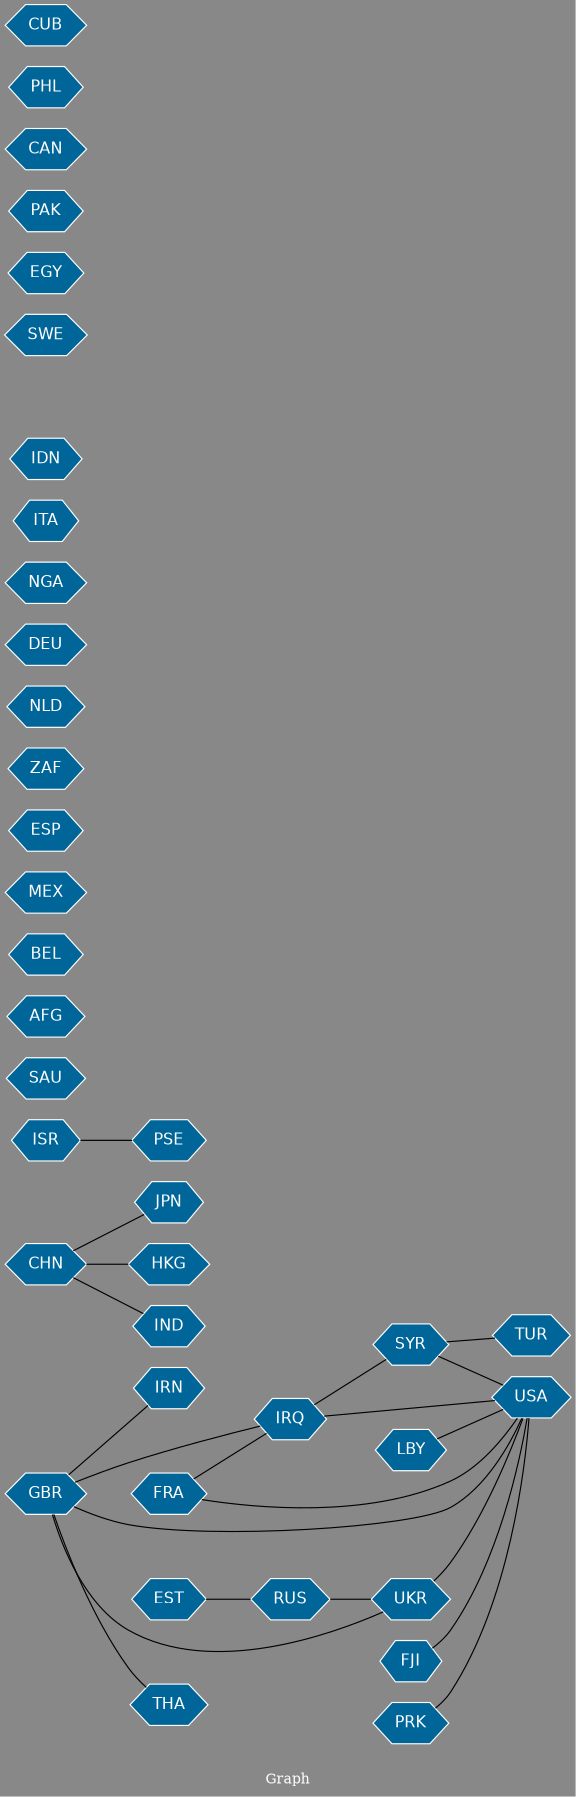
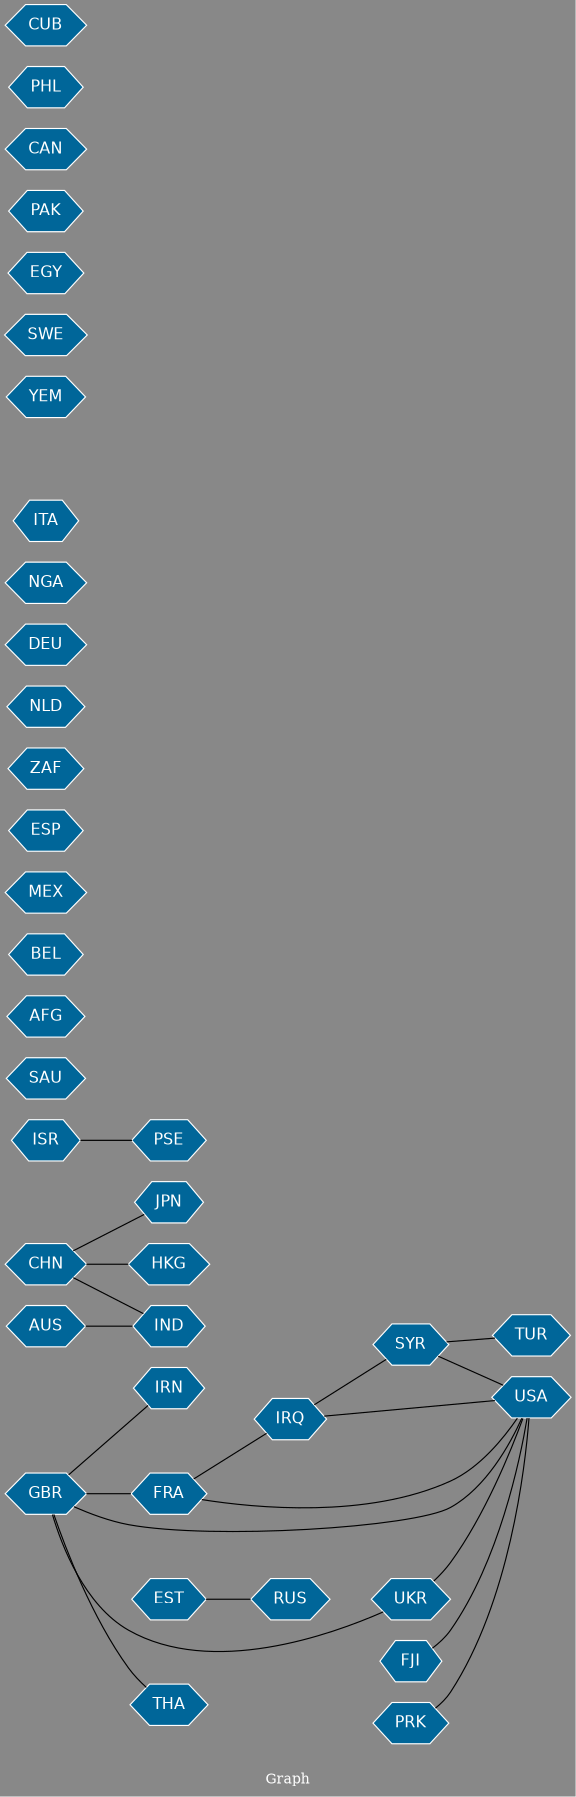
node "YEM": added
node "IDN": removed
node "AUS": added
node "LBY": removed
edge "IRQ" -- "GBR": now "FRA" -- "GBR"
edge "RUS" -- "UKR": removed
